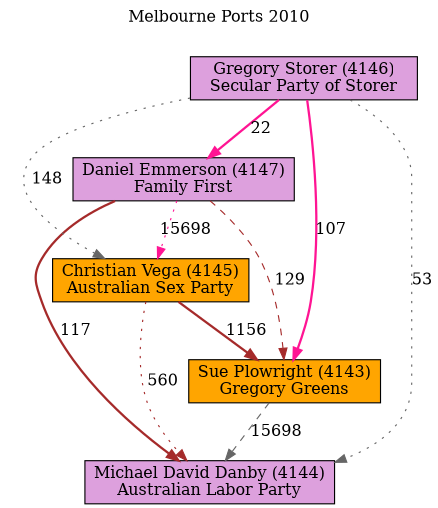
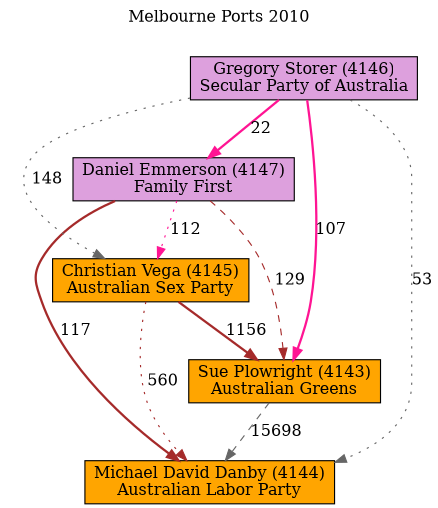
node "Gregory Storer (4146) Secular Party of Storer": label "Gregory Storer (4146) Secular Party of Storer" -> "Gregory Storer (4146) Secular Party of Australia"
edge "Daniel Emmerson (4147) Family First" -> "Christian Vega (4145) Australian Sex Party": label "15698" -> "112"
node "Sue Plowright (4143) Gregory Greens": label "Sue Plowright (4143) Gregory Greens" -> "Sue Plowright (4143) Australian Greens"
node "Michael David Danby (4144) Australian Labor Party": fillcolor plum -> orange
